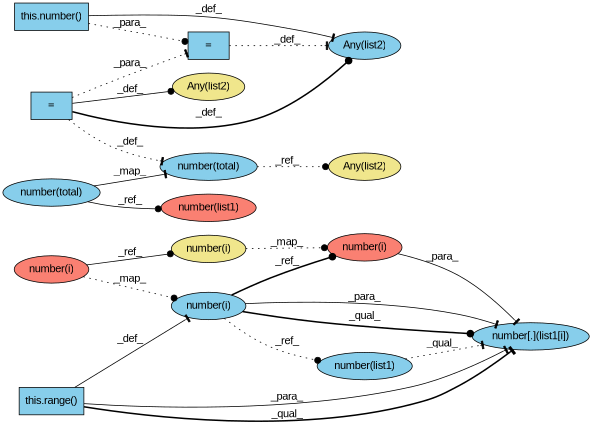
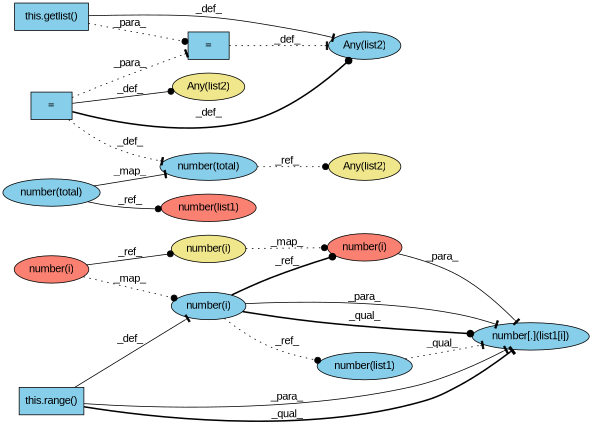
node "this.number()": label "this.number()" -> "this.getlist()"
